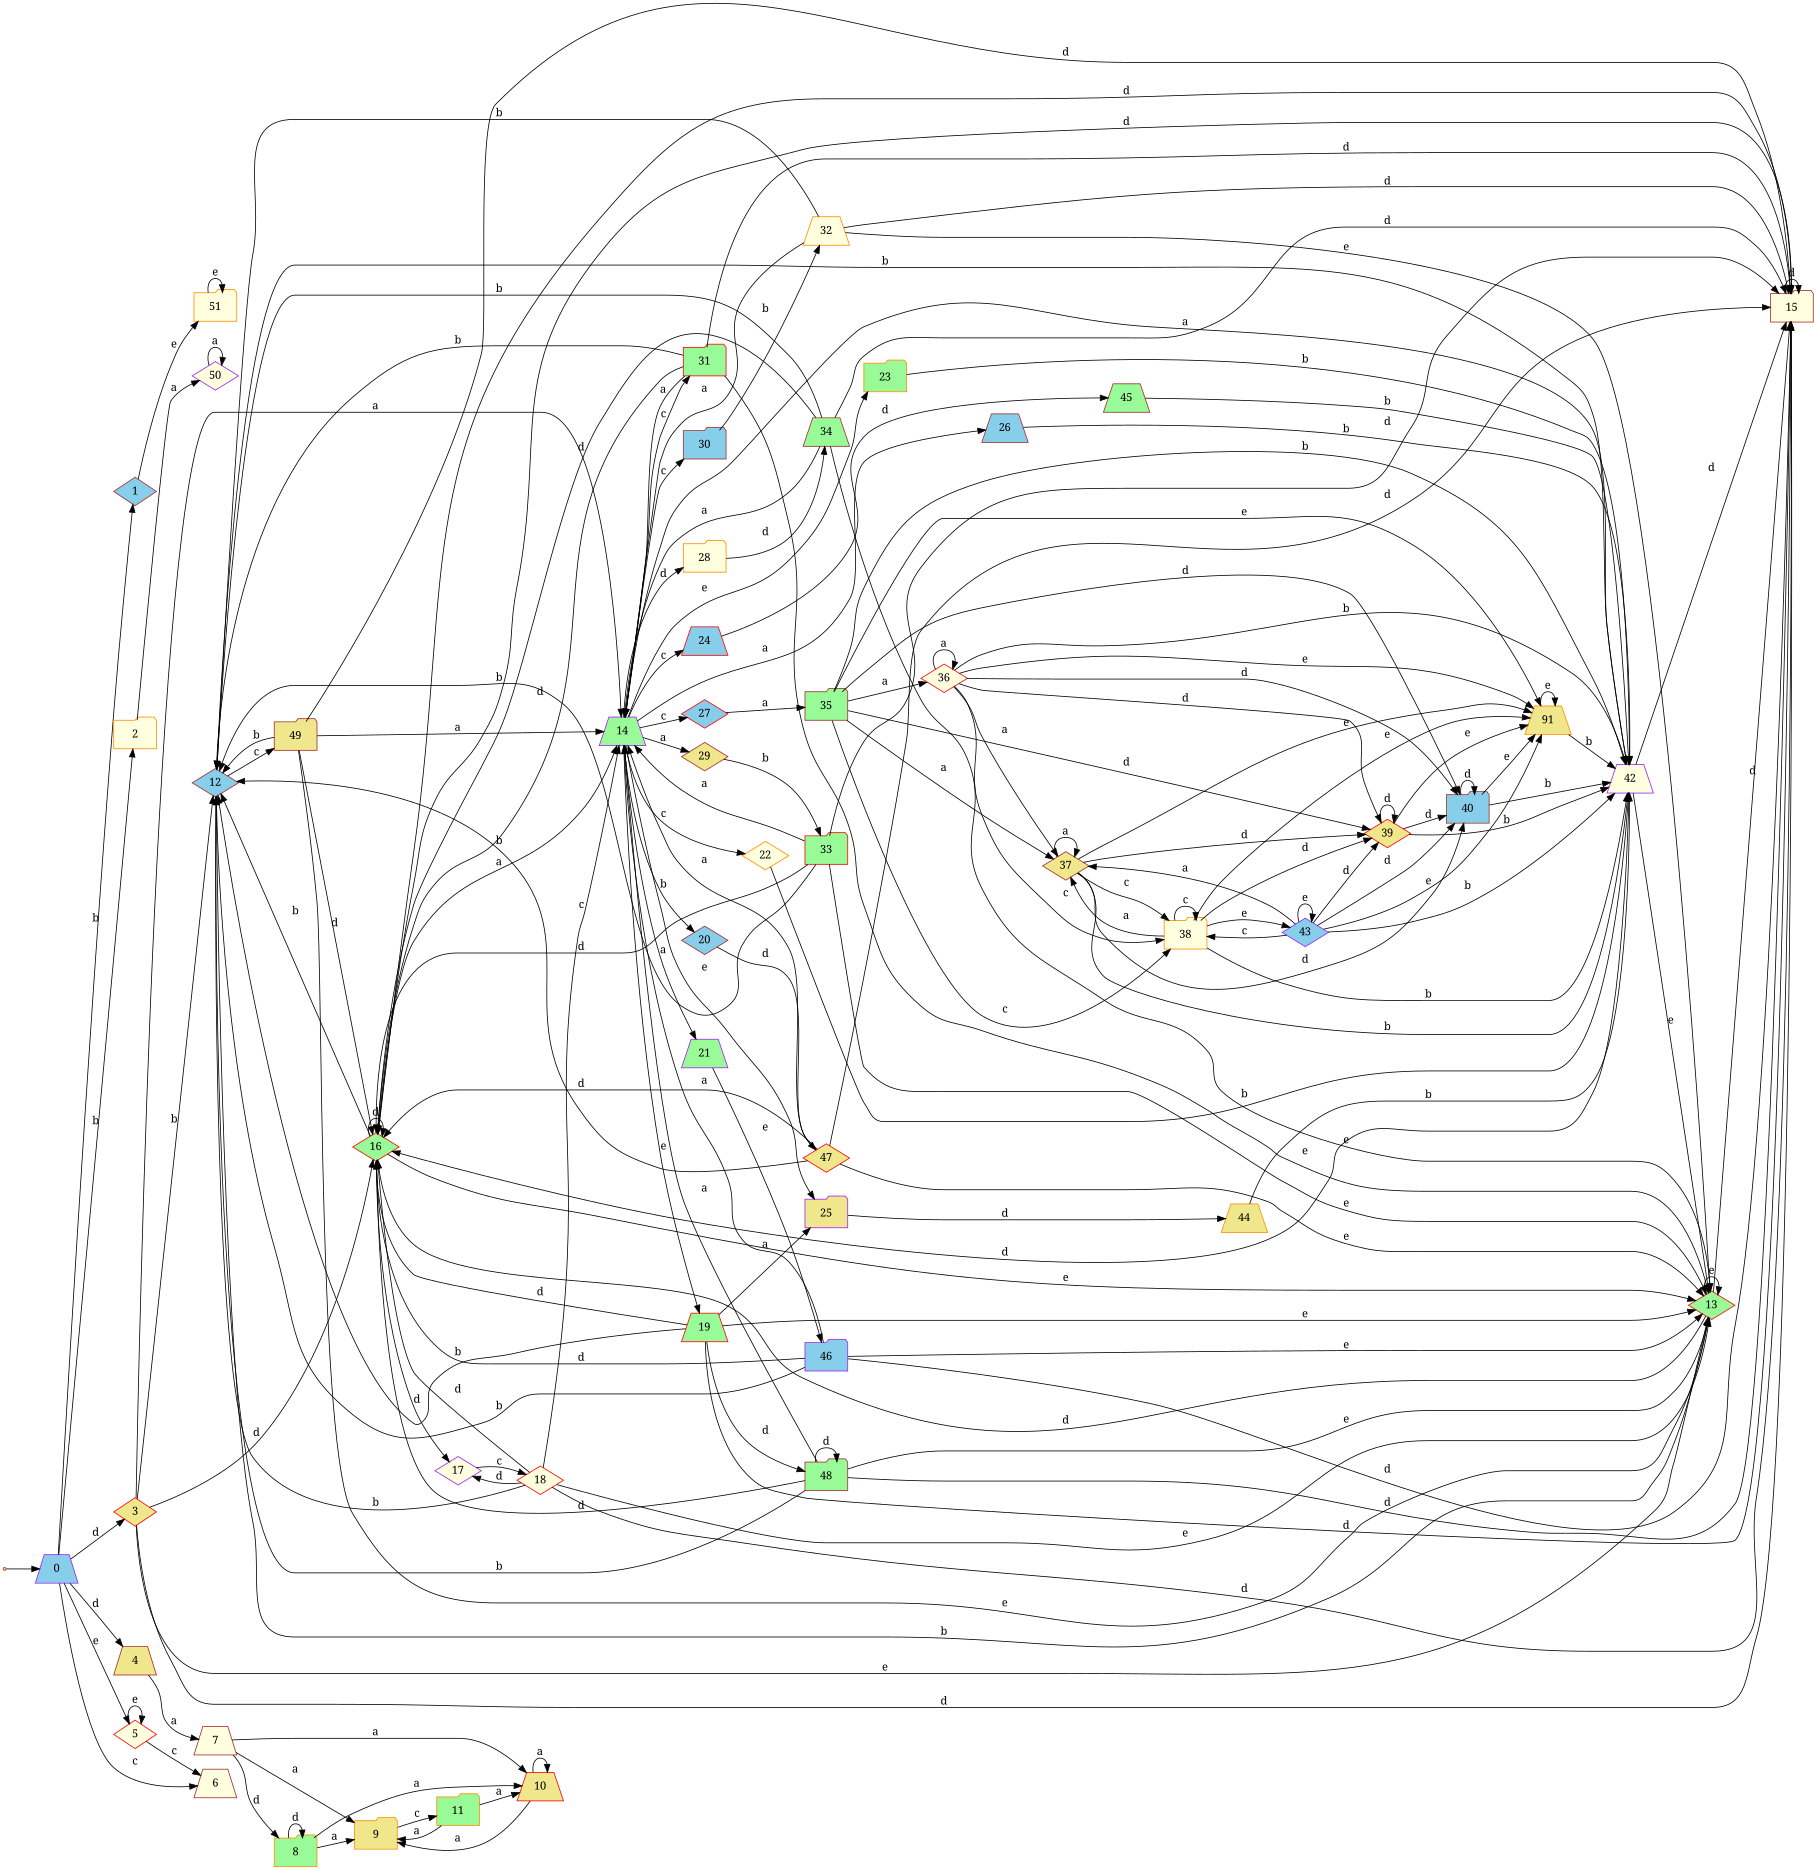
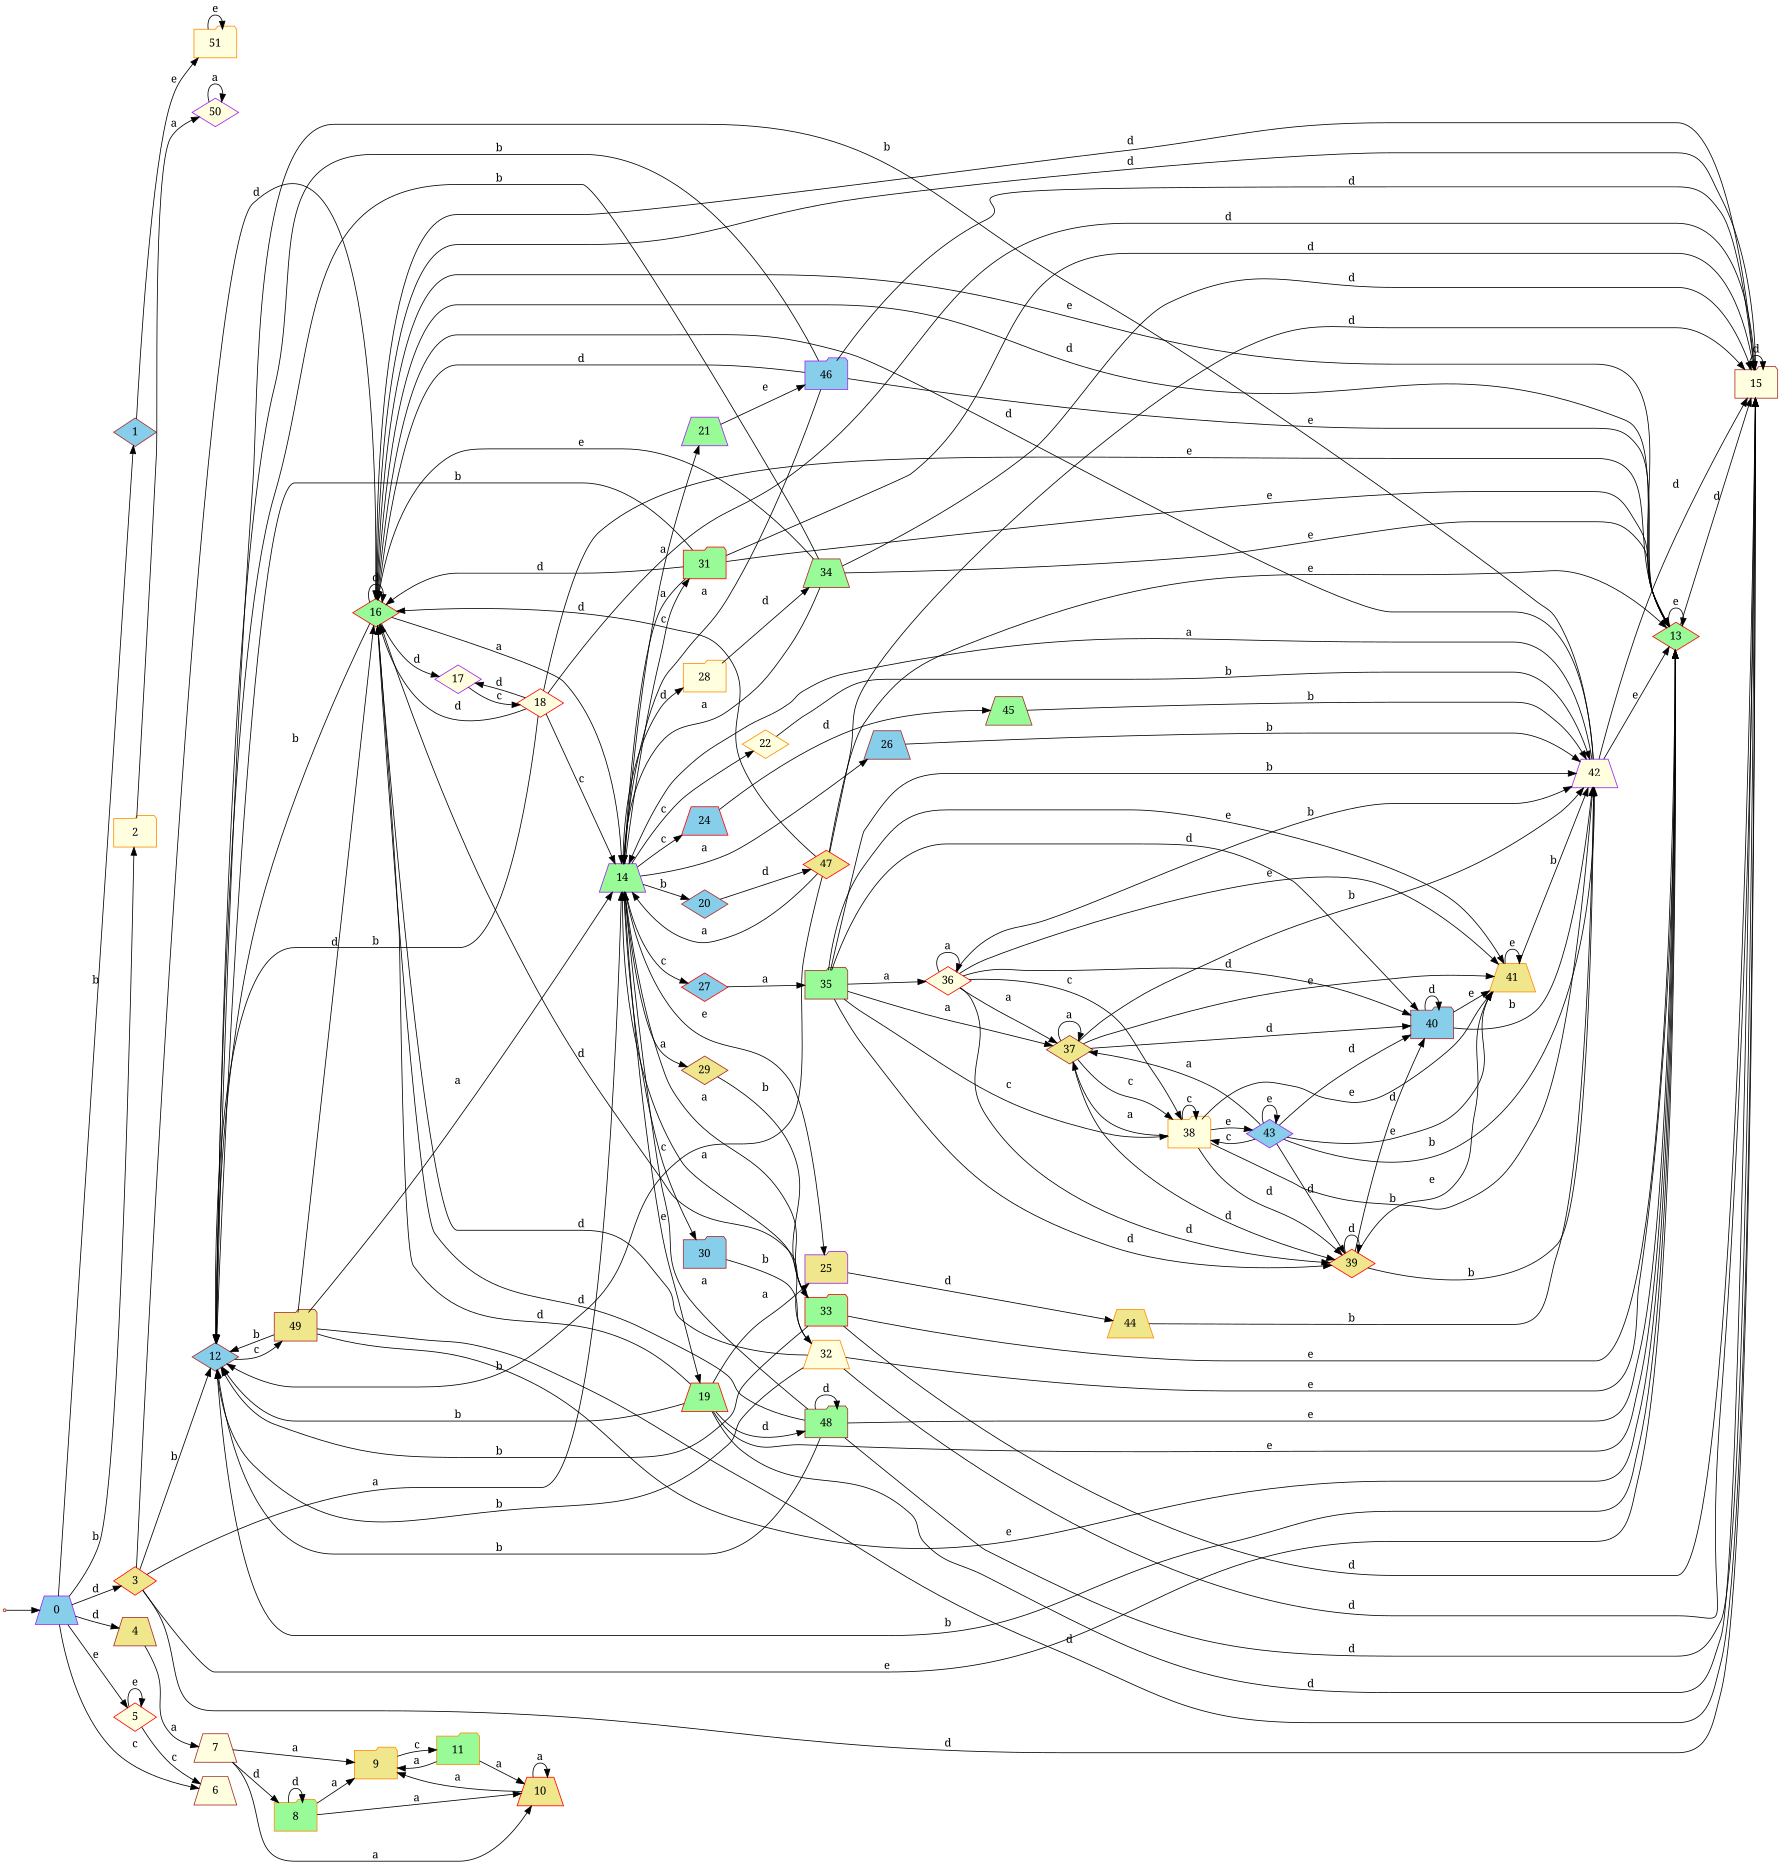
node "23": removed
edge "34" -> "16": label "d" -> "e"
node "91": label "91" -> "41"
edge "32" -> "16": added, label "d"
